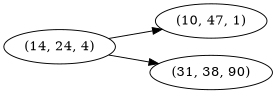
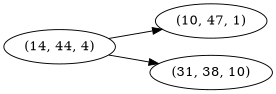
node "(14, 24, 4)": label "(14, 24, 4)" -> "(14, 44, 4)"
node "(31, 38, 90)": label "(31, 38, 90)" -> "(31, 38, 10)"
